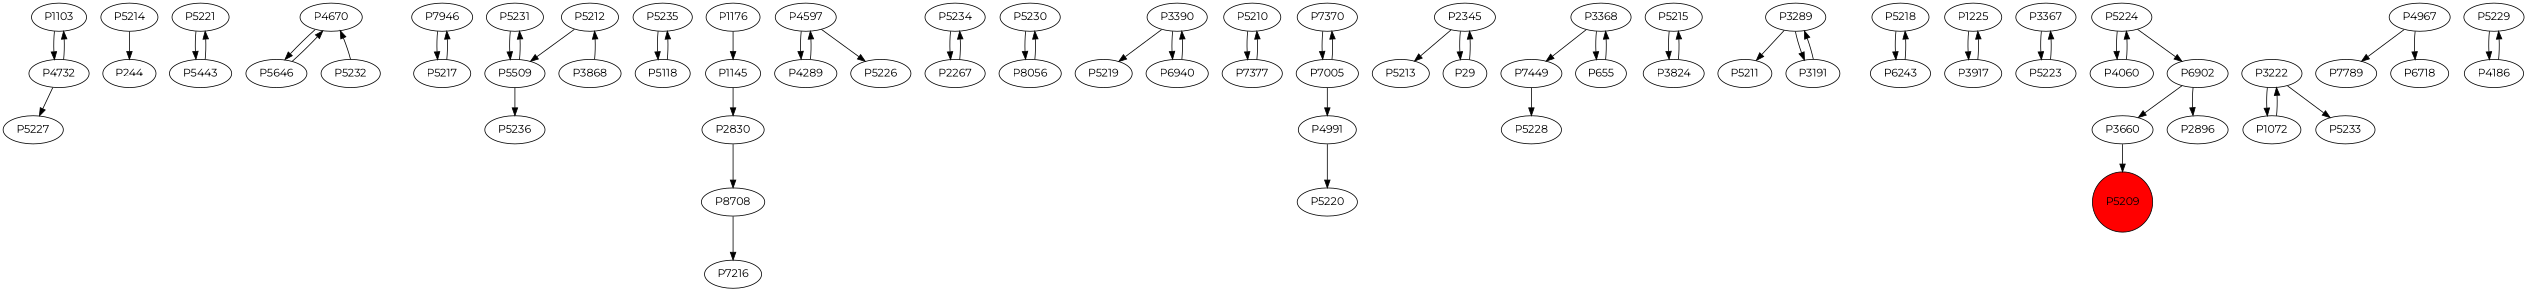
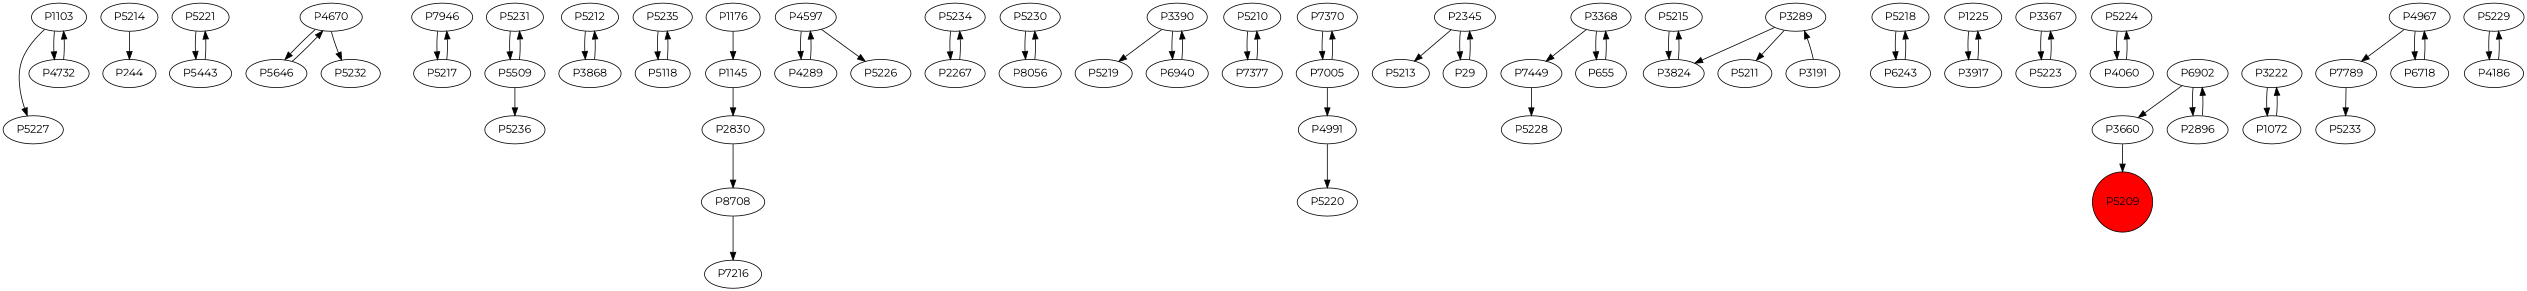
edge "P3289" -> "P3191": now "P3289" -> "P3824"
edge "P5212" -> "P5509": now "P5212" -> "P3868"
edge "P5224" -> "P6902": now "P2896" -> "P6902"
edge "P5232" -> "P4670": reversed
edge "P6718" -> "P4967": added
edge "P4732" -> "P5227": now "P1103" -> "P5227"
edge "P3222" -> "P5233": now "P7789" -> "P5233"
